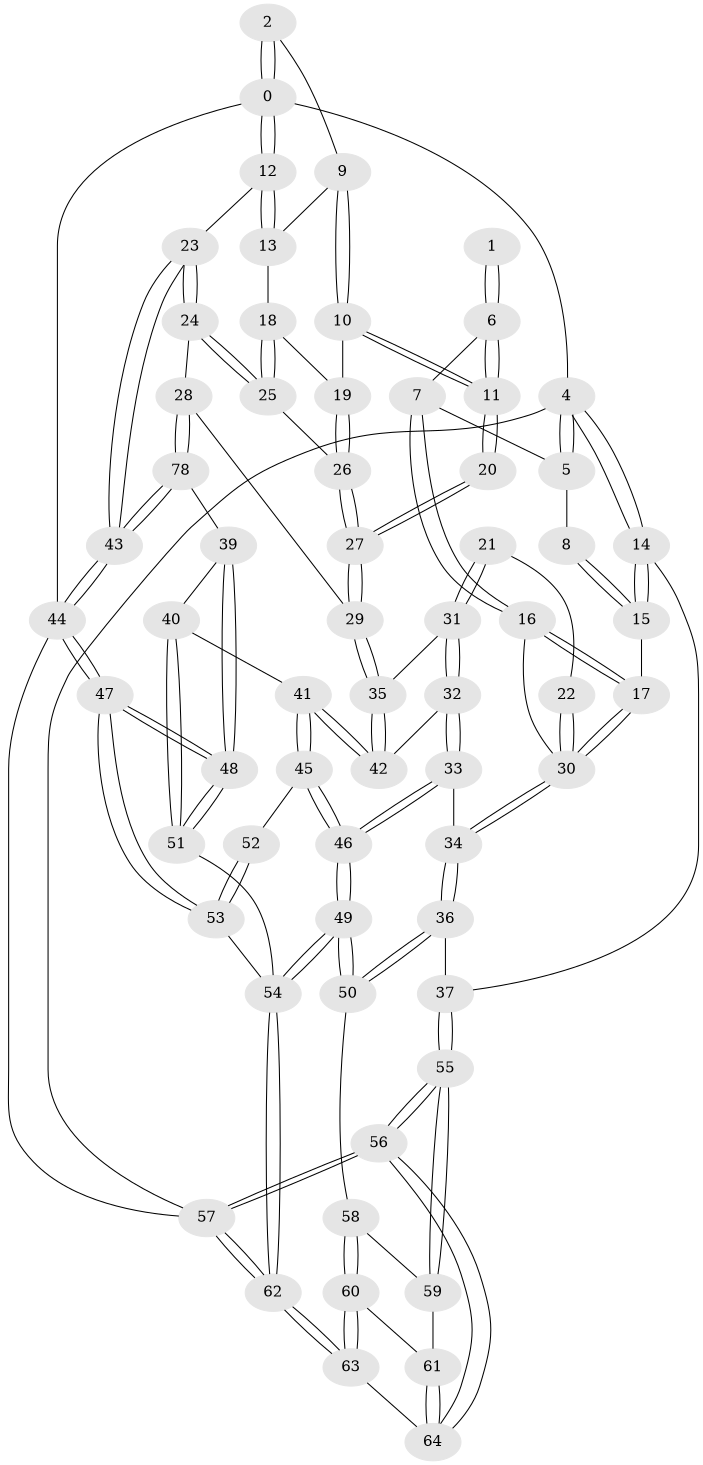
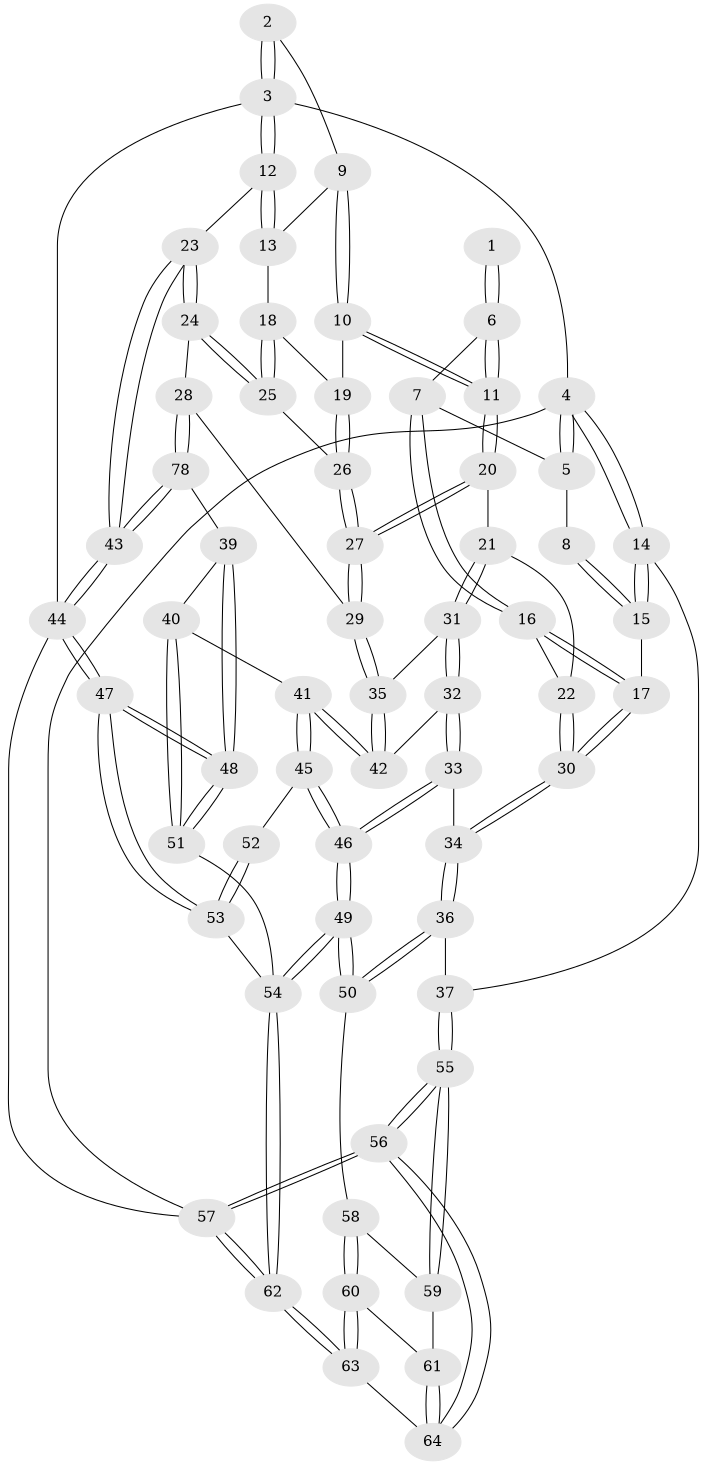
node "0": label "0" -> "3"
edge "20" -- "21": added
edge "16" -- "30": now "16" -- "22"
